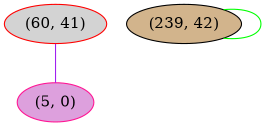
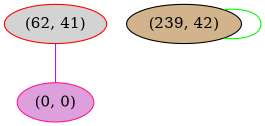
node "(60, 41)": label "(60, 41)" -> "(62, 41)"
node "(5, 0)": label "(5, 0)" -> "(0, 0)"
